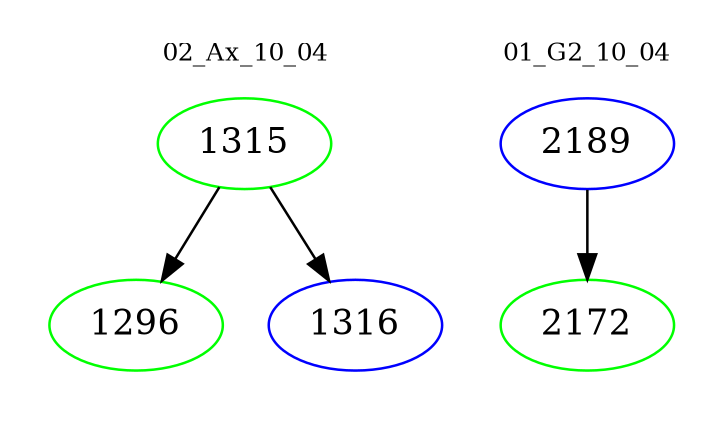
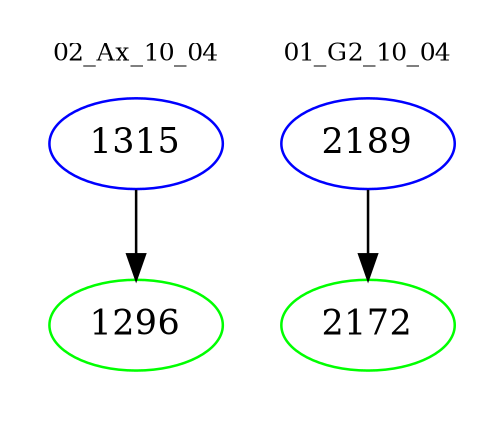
node "1315": color green -> blue
node "1316": removed
